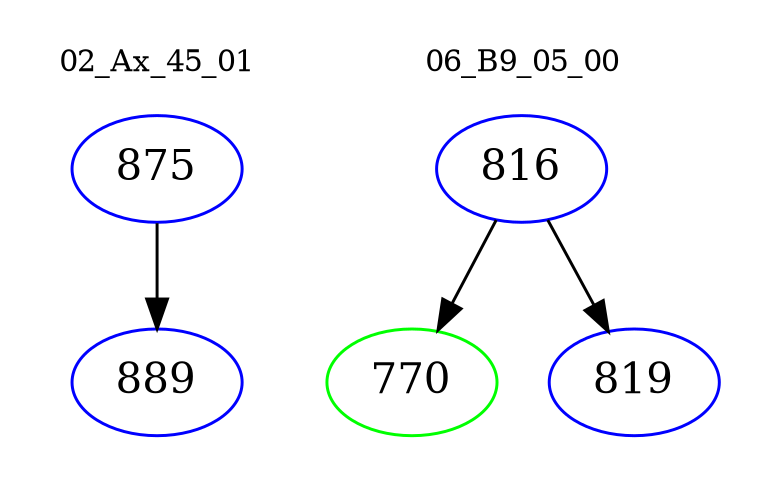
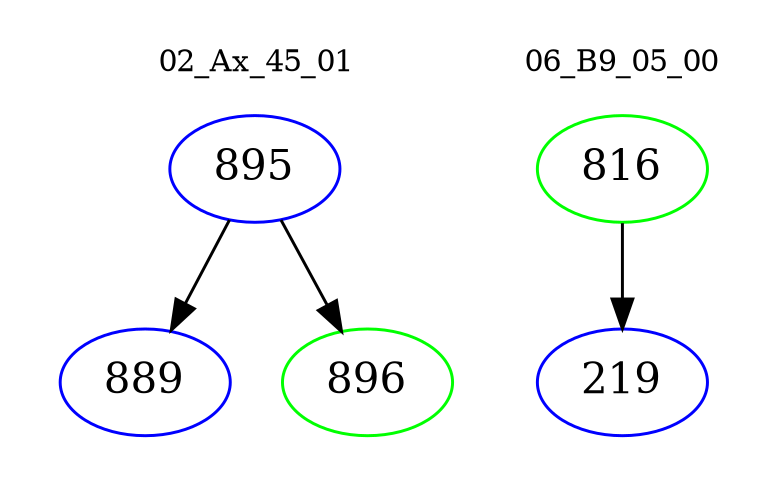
node "875": label "875" -> "895"
node "816": color blue -> green
node "896": added
node "770": removed
node "819": label "819" -> "219"
